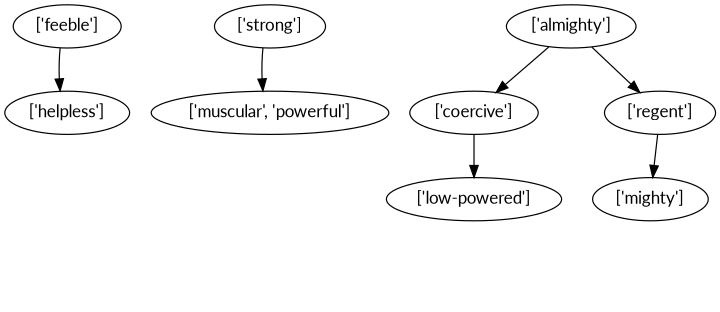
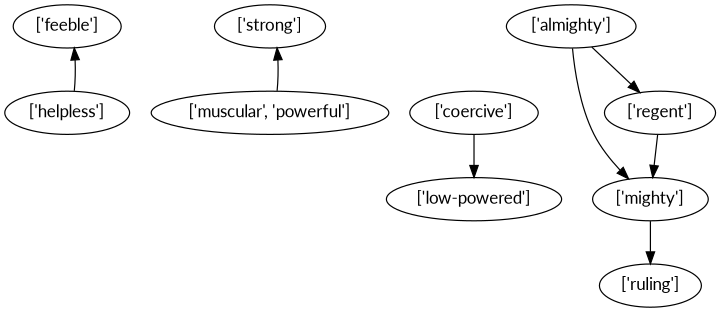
edge "['feeble']" -> "['helpless']": reversed
edge "['strong']" -> "['muscular', 'powerful']": reversed
edge "['almighty']" -> "['coercive']": now "['almighty']" -> "['mighty']"
node "['ruling']": added
